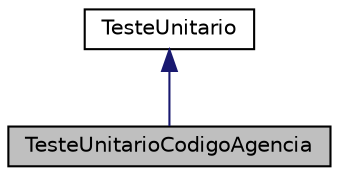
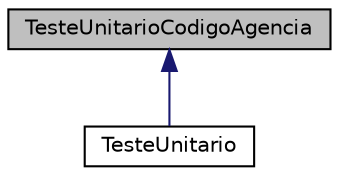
edge "TesteUnitarioCodigoAgencia" -> "TesteUnitario": reversed
